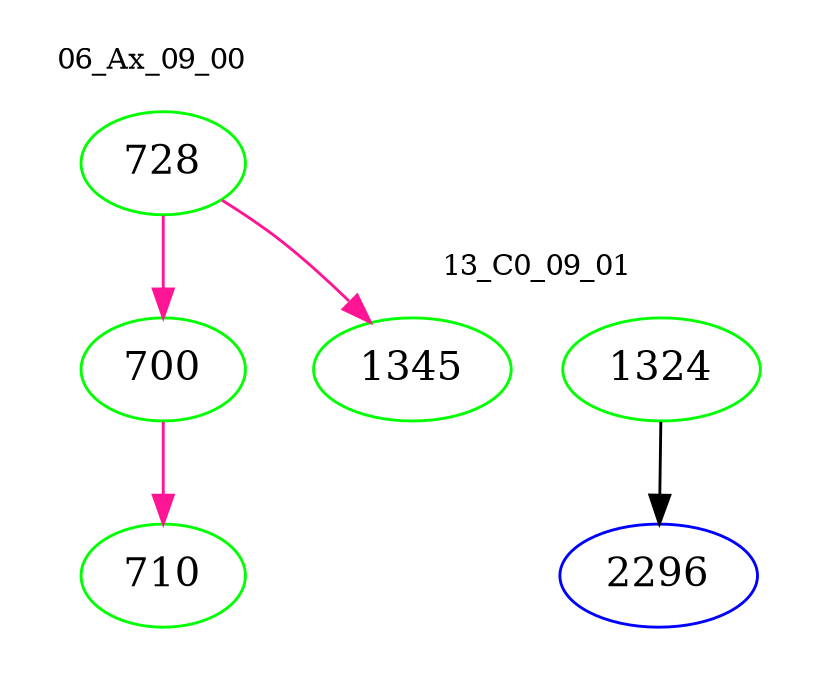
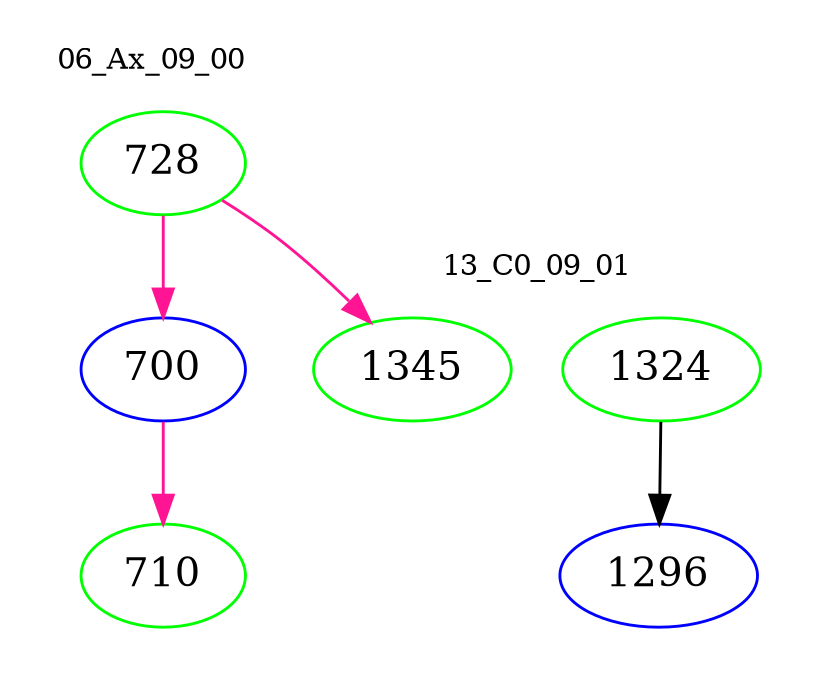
node "700": color green -> blue
node "2296": label "2296" -> "1296"
